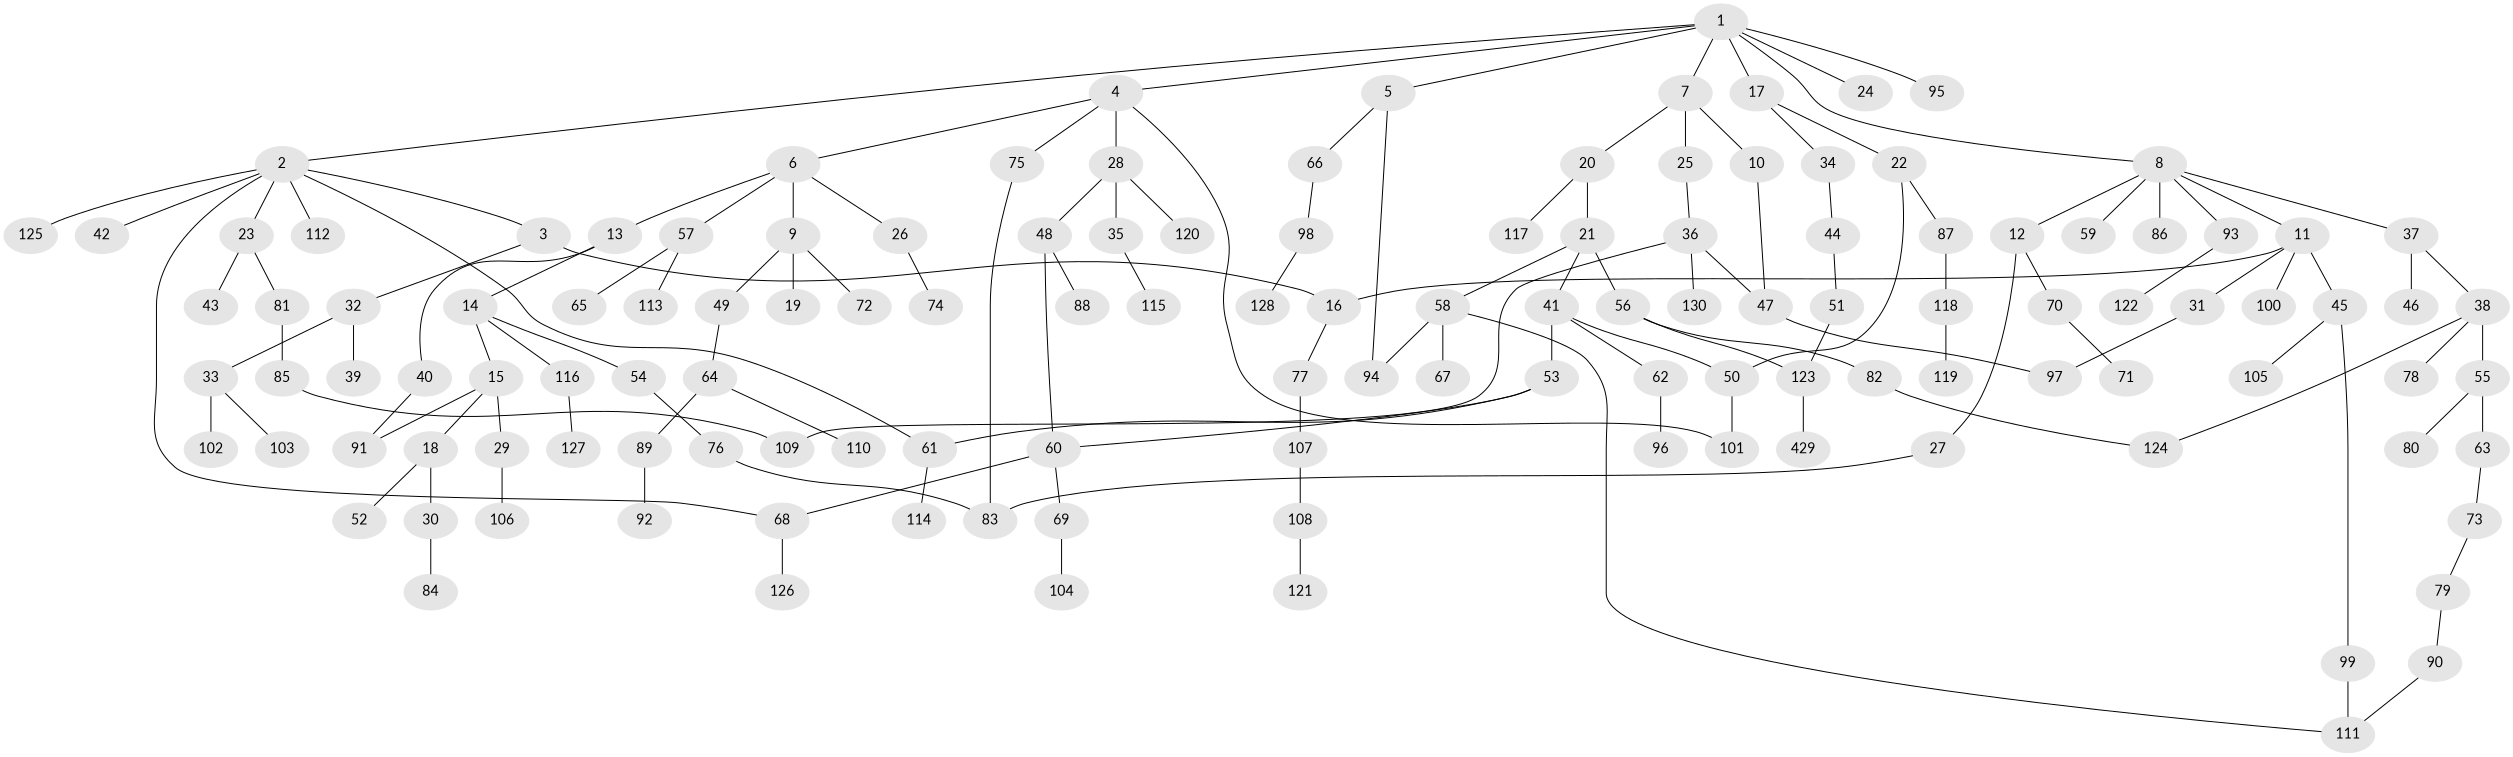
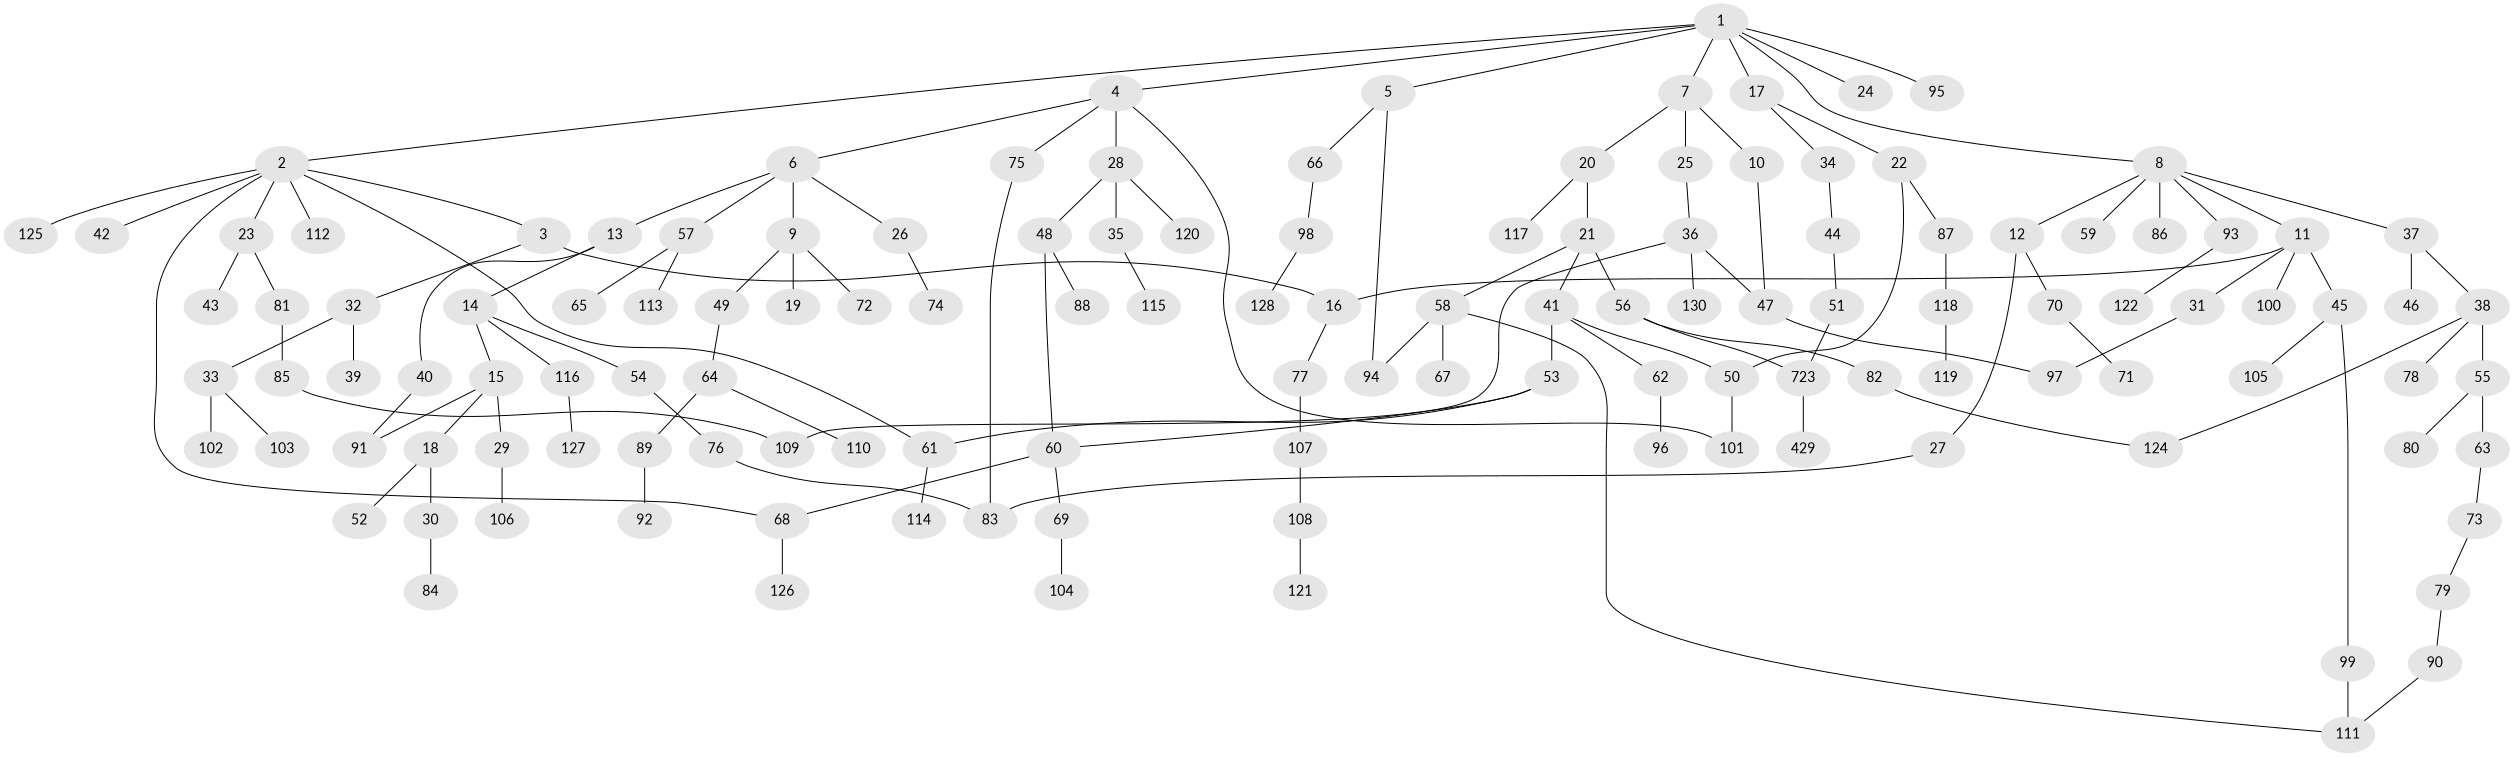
node "123": label "123" -> "723"
